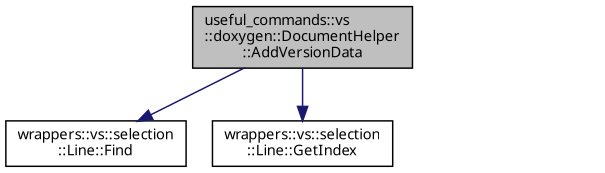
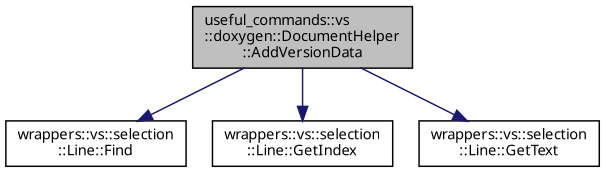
node "wrappers::vs::selection ::Line::GetText": added
